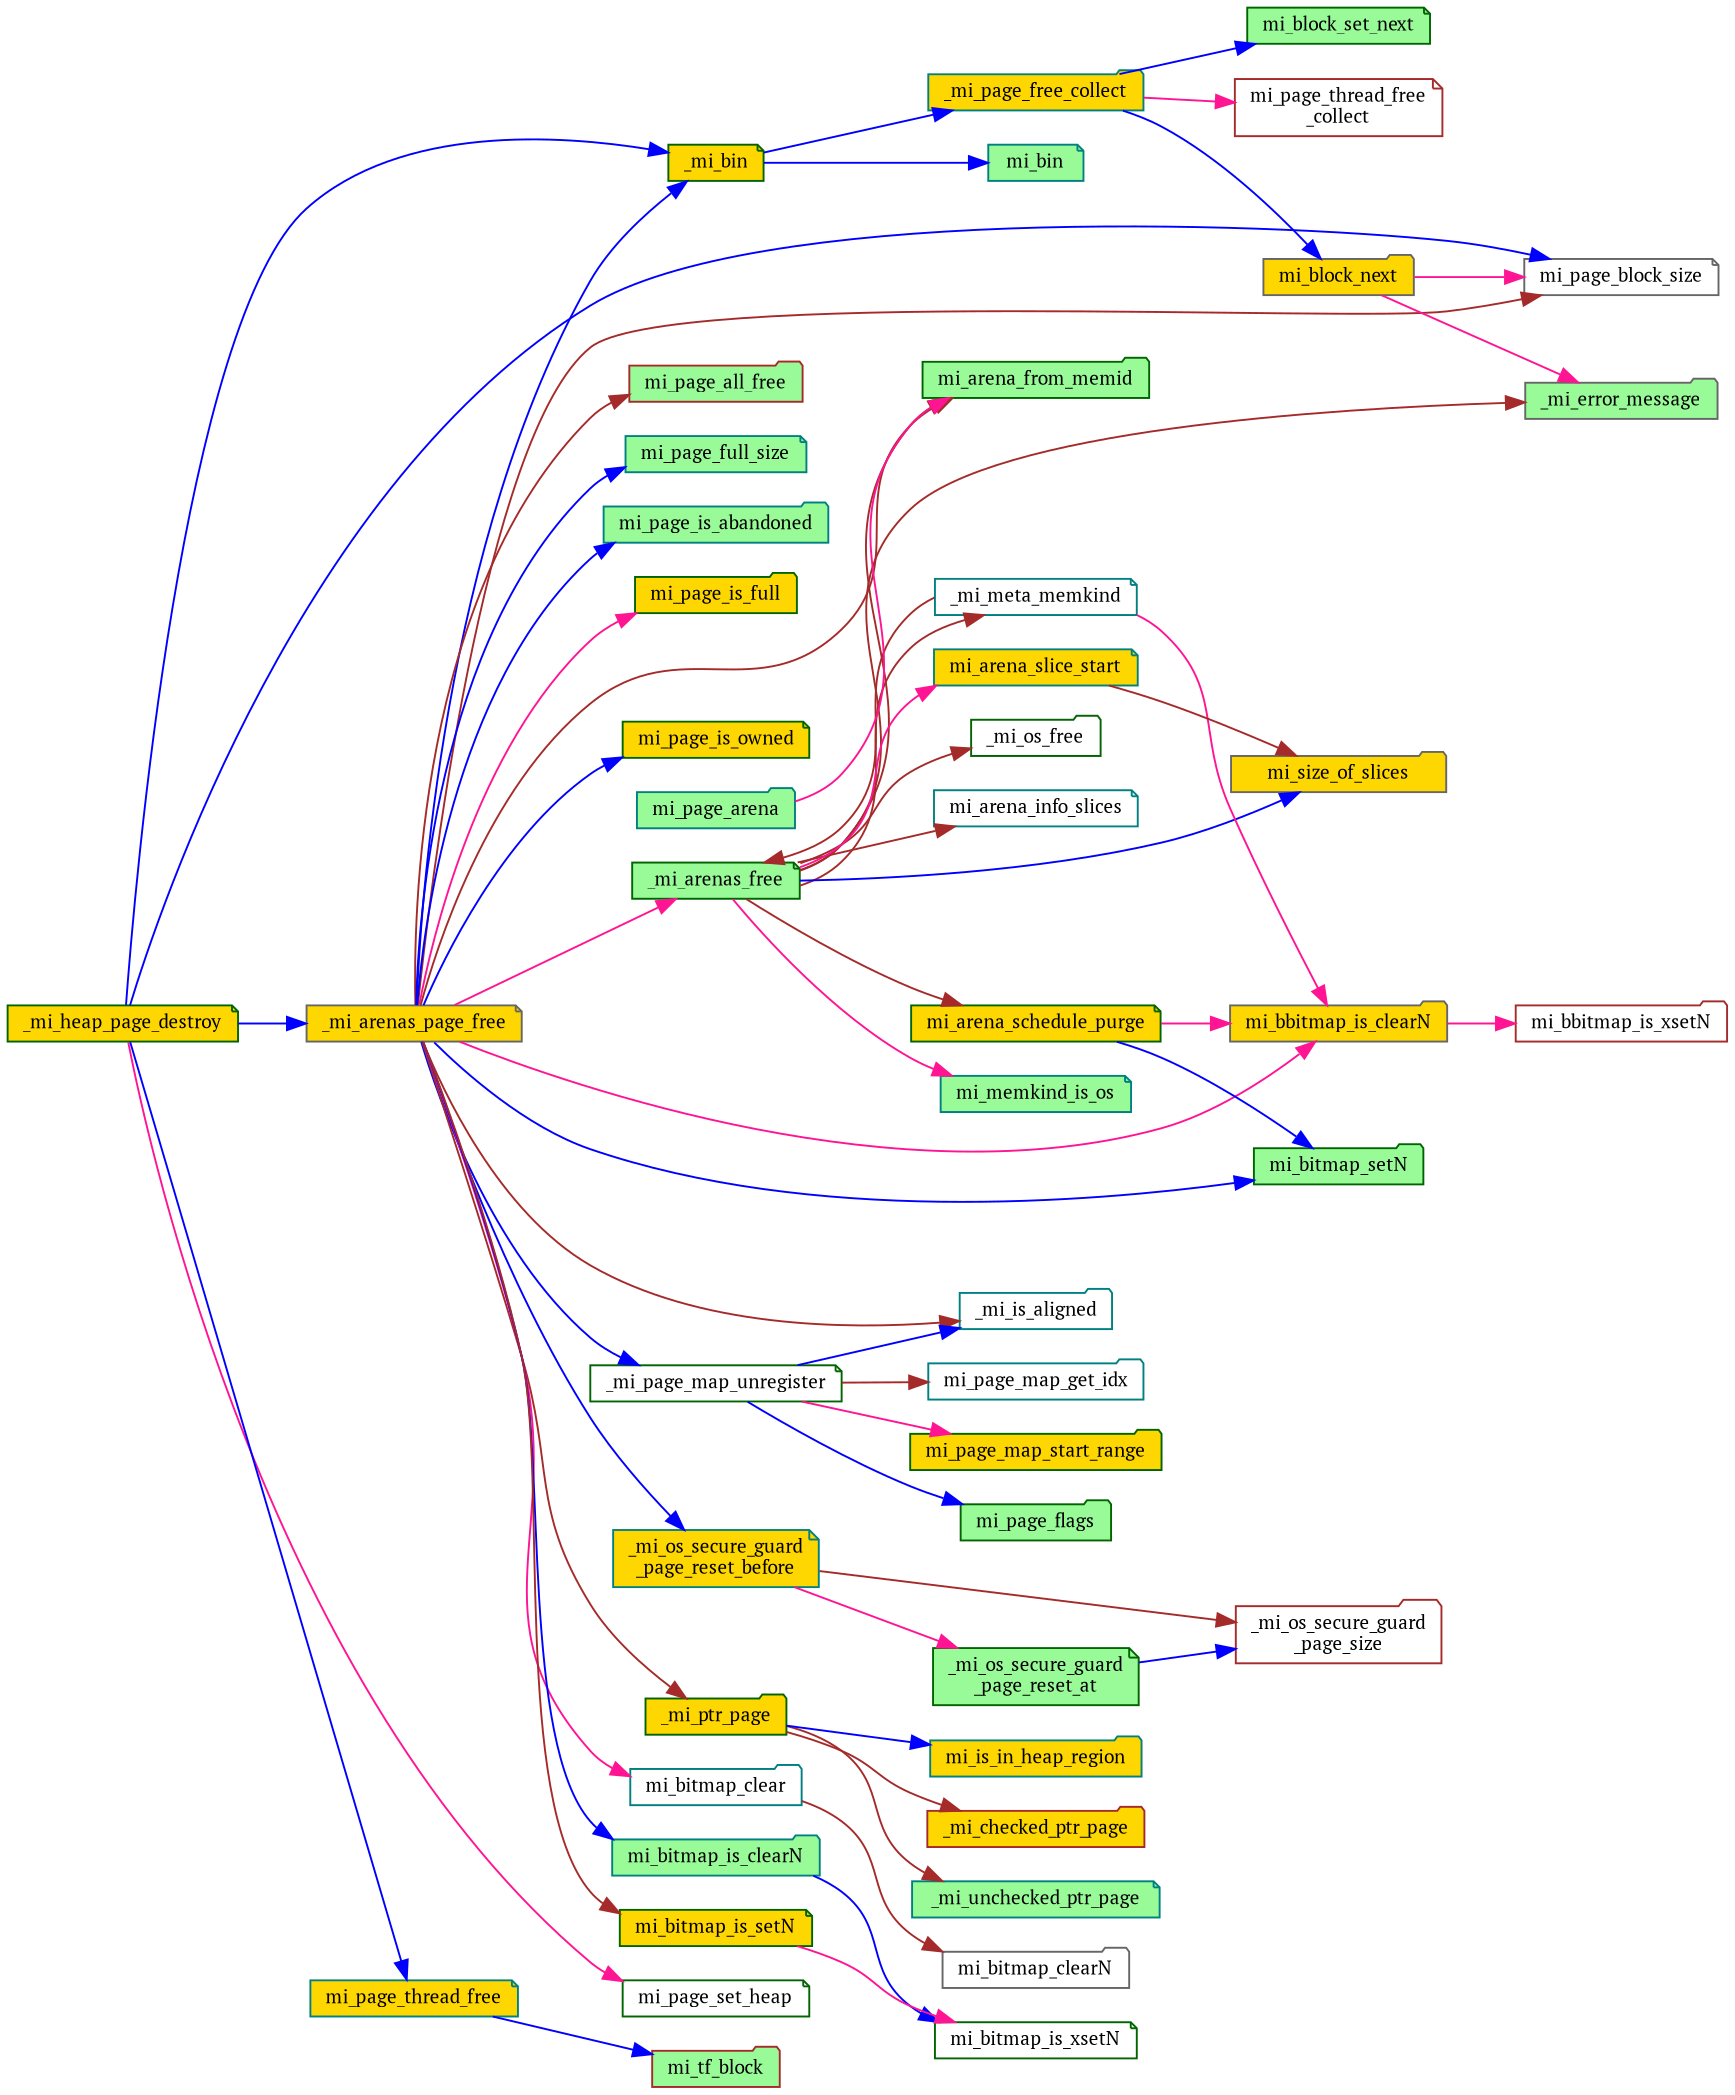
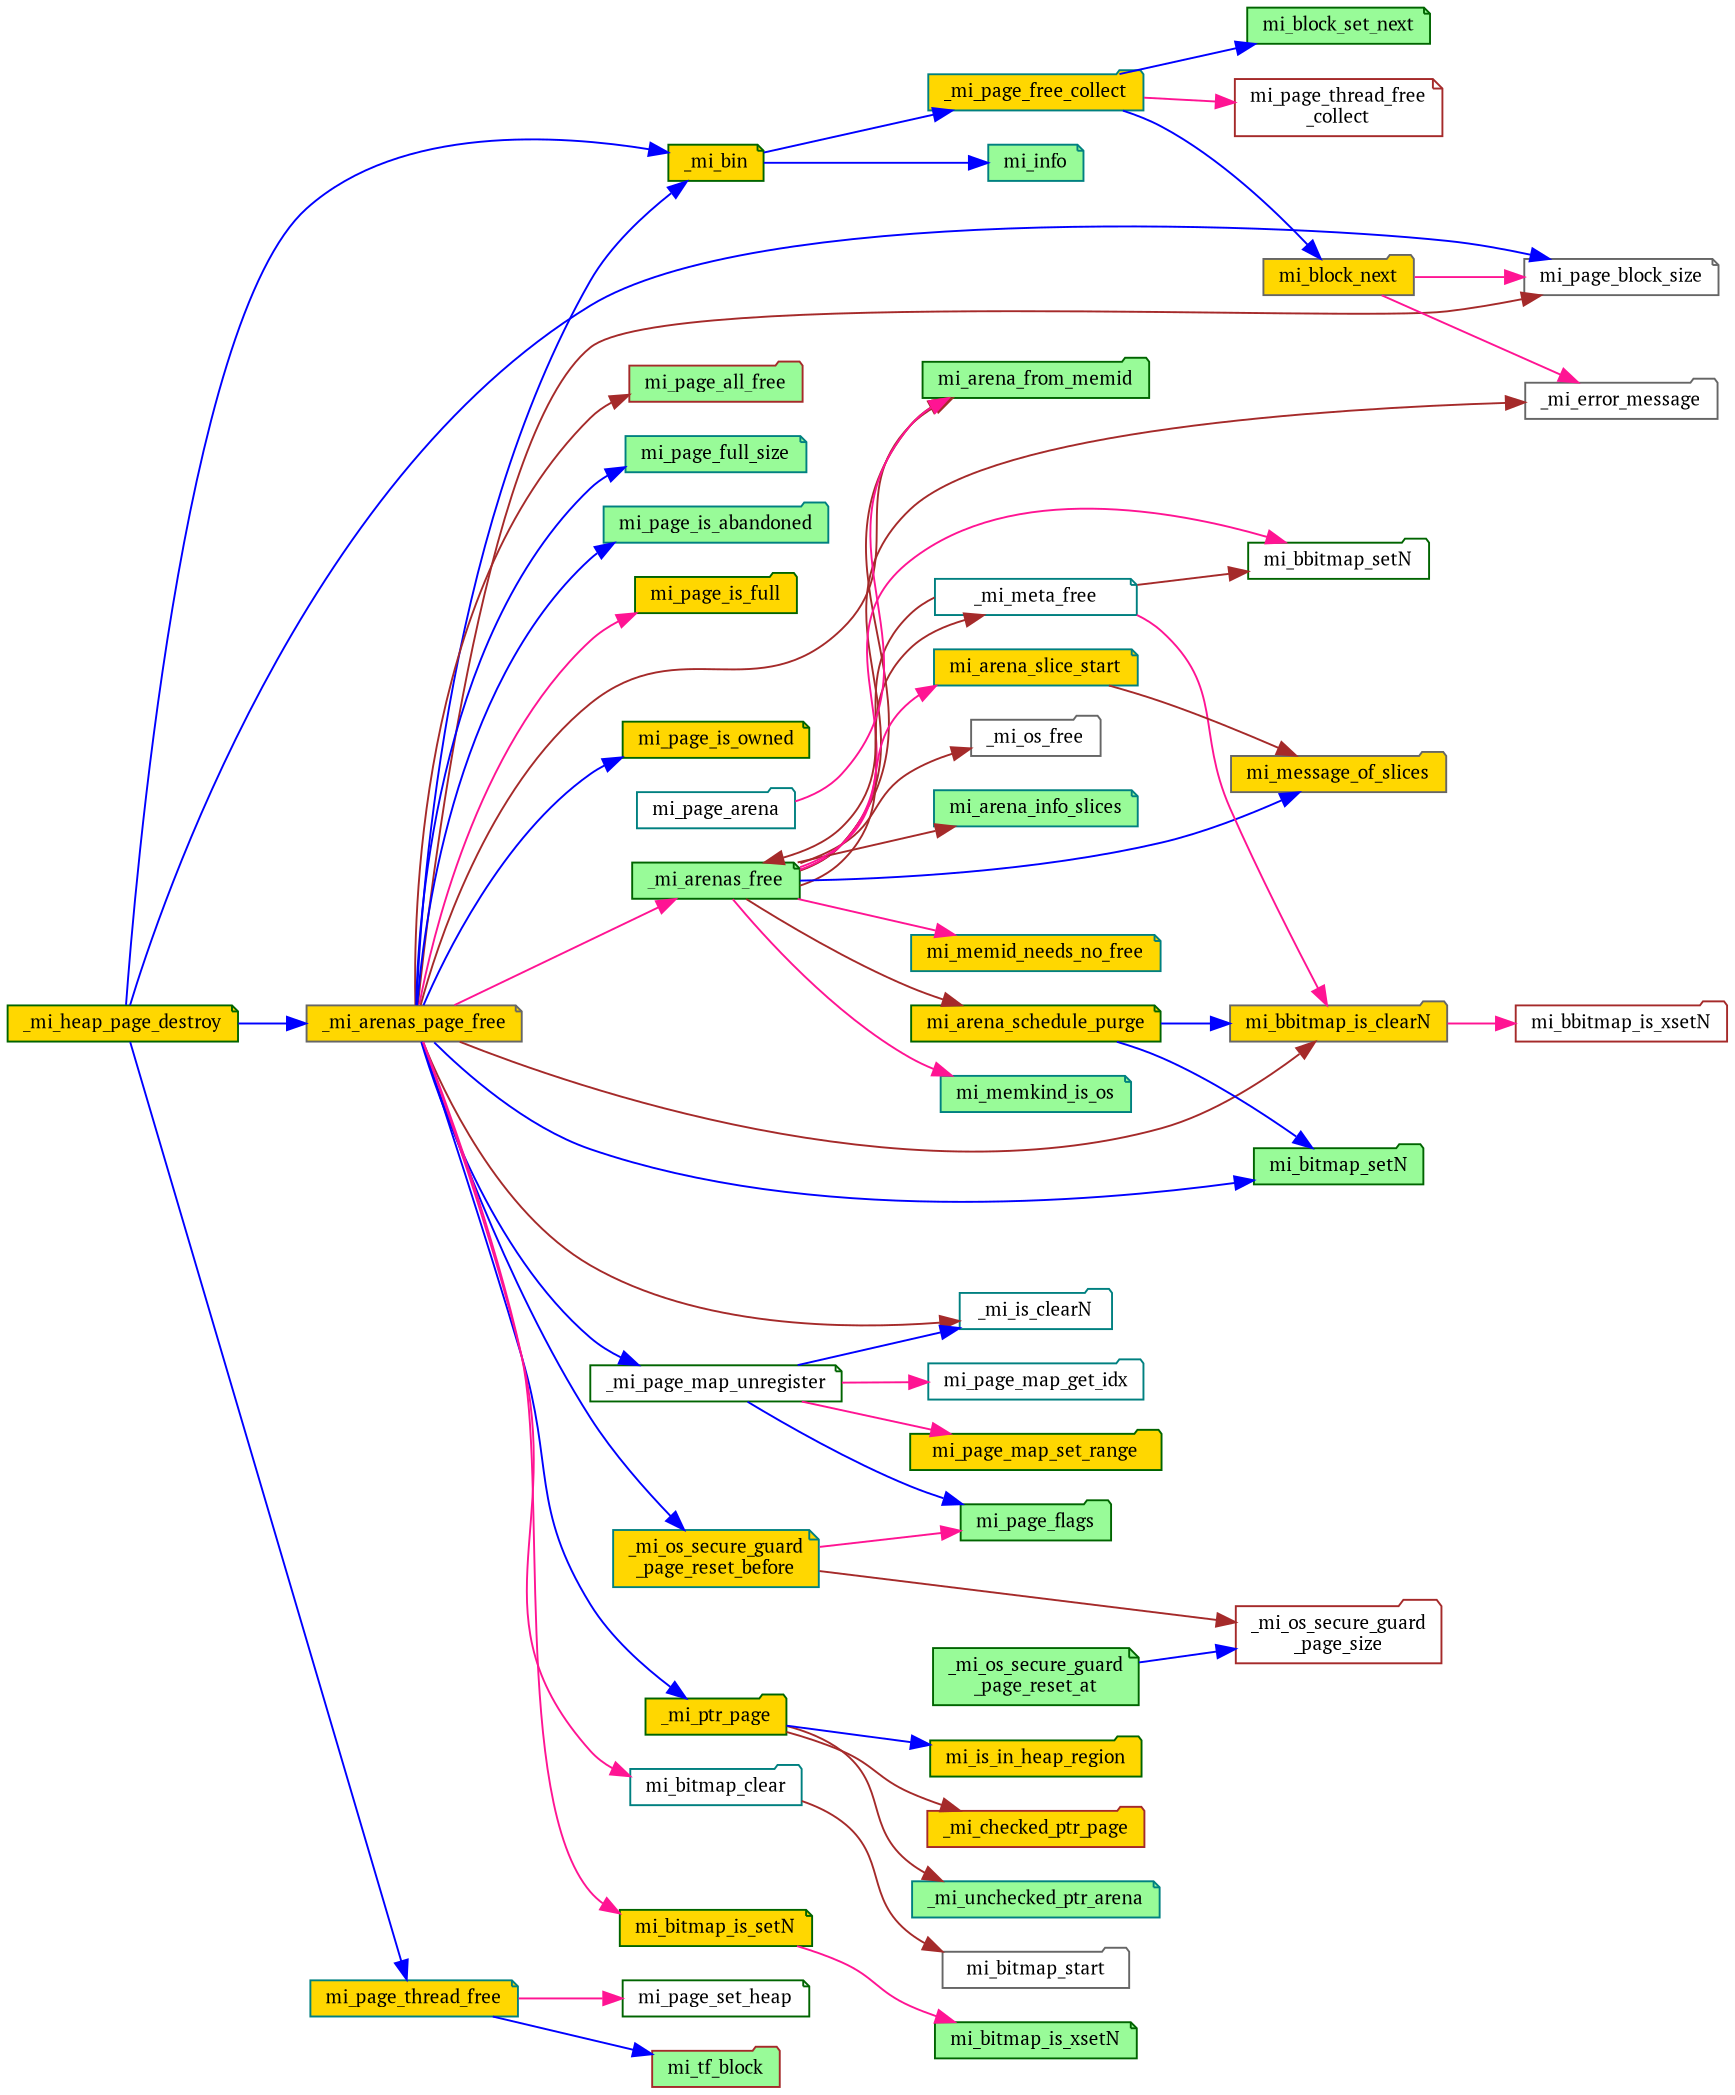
node "mi_bin": label "mi_bin" -> "mi_info"
node "_mi_error_message": fillcolor palegreen -> white
node "mi_bbitmap_setN": added
node "_mi_meta_memkind": label "_mi_meta_memkind" -> "_mi_meta_free"
node "_mi_os_free": color darkgreen -> gray40
node "mi_size_of_slices": label "mi_size_of_slices" -> "mi_message_of_slices"
node "mi_arena_info_slices": fillcolor white -> palegreen
node "mi_page_arena": fillcolor palegreen -> white
node "mi_memid_needs_no_free": added
edge "mi_arena_schedule_purge" -> "mi_bbitmap_is_clearN": color deeppink -> blue
edge "_mi_arenas_page_free" -> "mi_bbitmap_is_clearN": color deeppink -> brown
node "_mi_is_aligned": label "_mi_is_aligned" -> "_mi_is_clearN"
edge "_mi_page_map_unregister" -> "mi_page_map_get_idx": color brown -> deeppink
node "mi_page_map_start_range": label "mi_page_map_start_range" -> "mi_page_map_set_range"
edge "_mi_arenas_page_free" -> "mi_bitmap_is_setN": color brown -> deeppink
edge "_mi_arenas_page_free" -> "_mi_ptr_page": color brown -> blue
edge "_mi_heap_page_destroy" -> "mi_page_set_heap": now "mi_page_thread_free" -> "mi_page_set_heap"
edge "_mi_os_secure_guard _page_reset_before" -> "_mi_os_secure_guard _page_reset_at": now "_mi_os_secure_guard _page_reset_before" -> "mi_page_flags"
node "mi_is_in_heap_region": color teal -> darkgreen
node "mi_bitmap_is_clearN": removed
node "_mi_unchecked_ptr_page": label "_mi_unchecked_ptr_page" -> "_mi_unchecked_ptr_arena"
node "mi_bitmap_clearN": label "mi_bitmap_clearN" -> "mi_bitmap_start"
node "mi_bitmap_is_xsetN": fillcolor white -> palegreen
